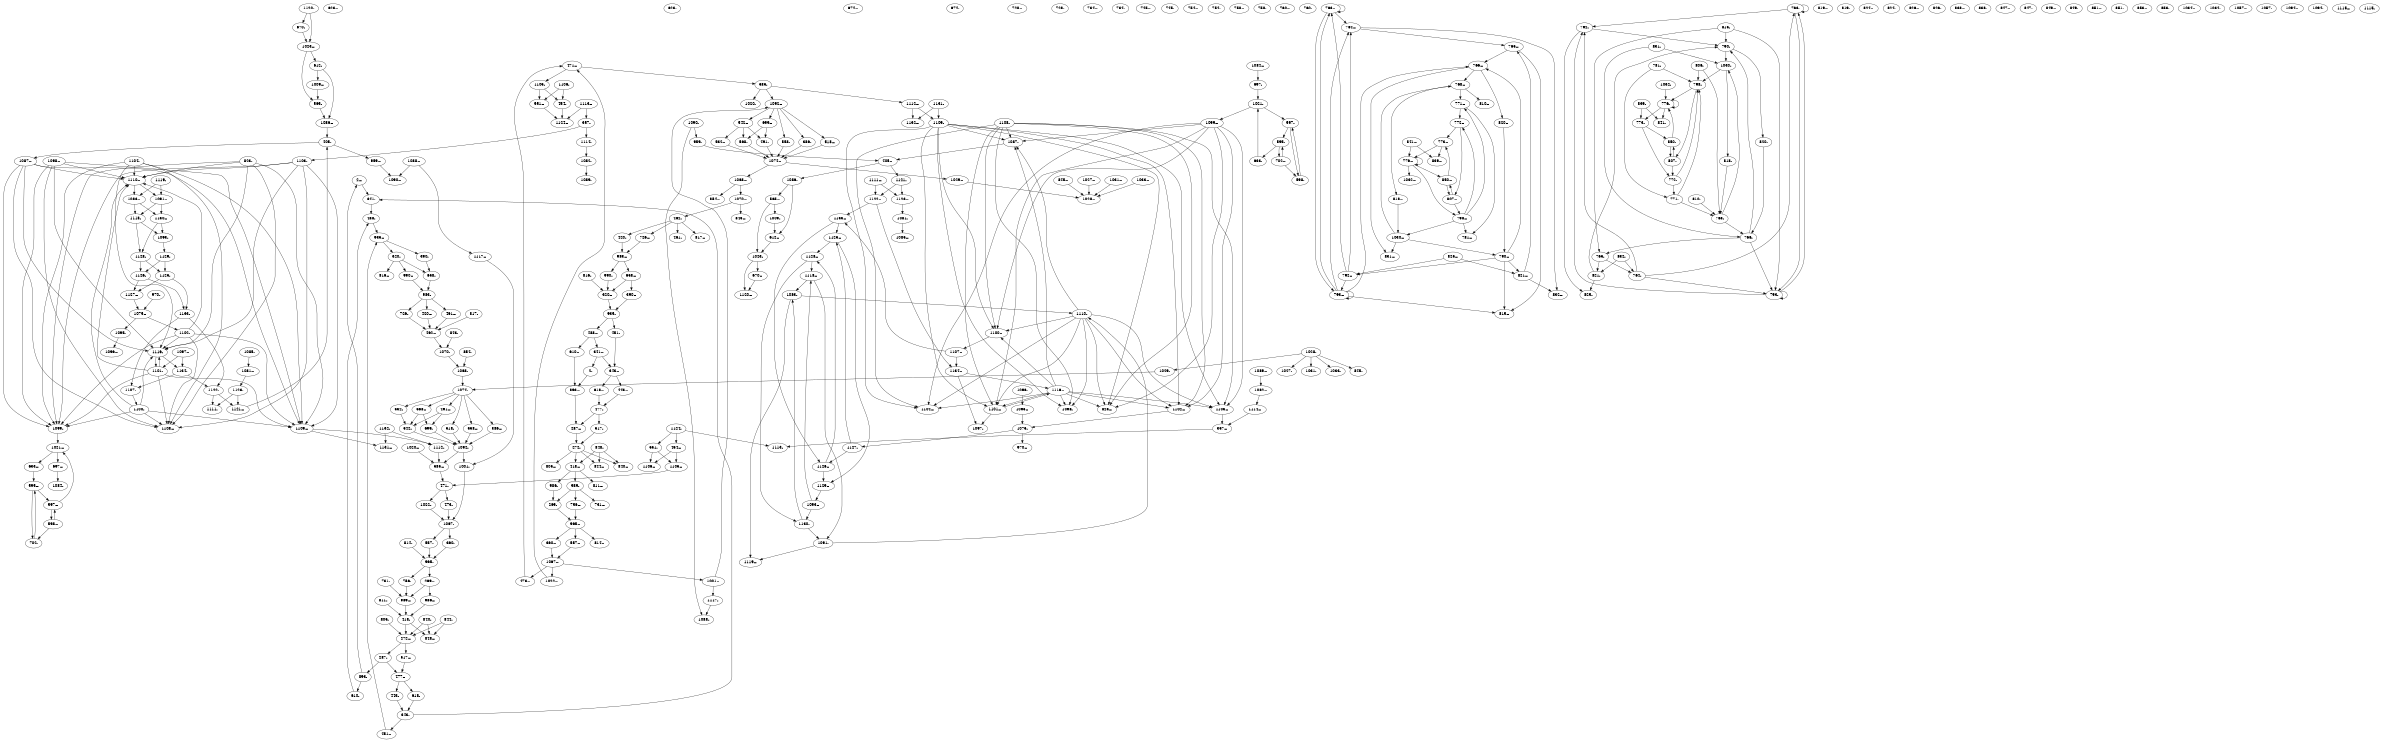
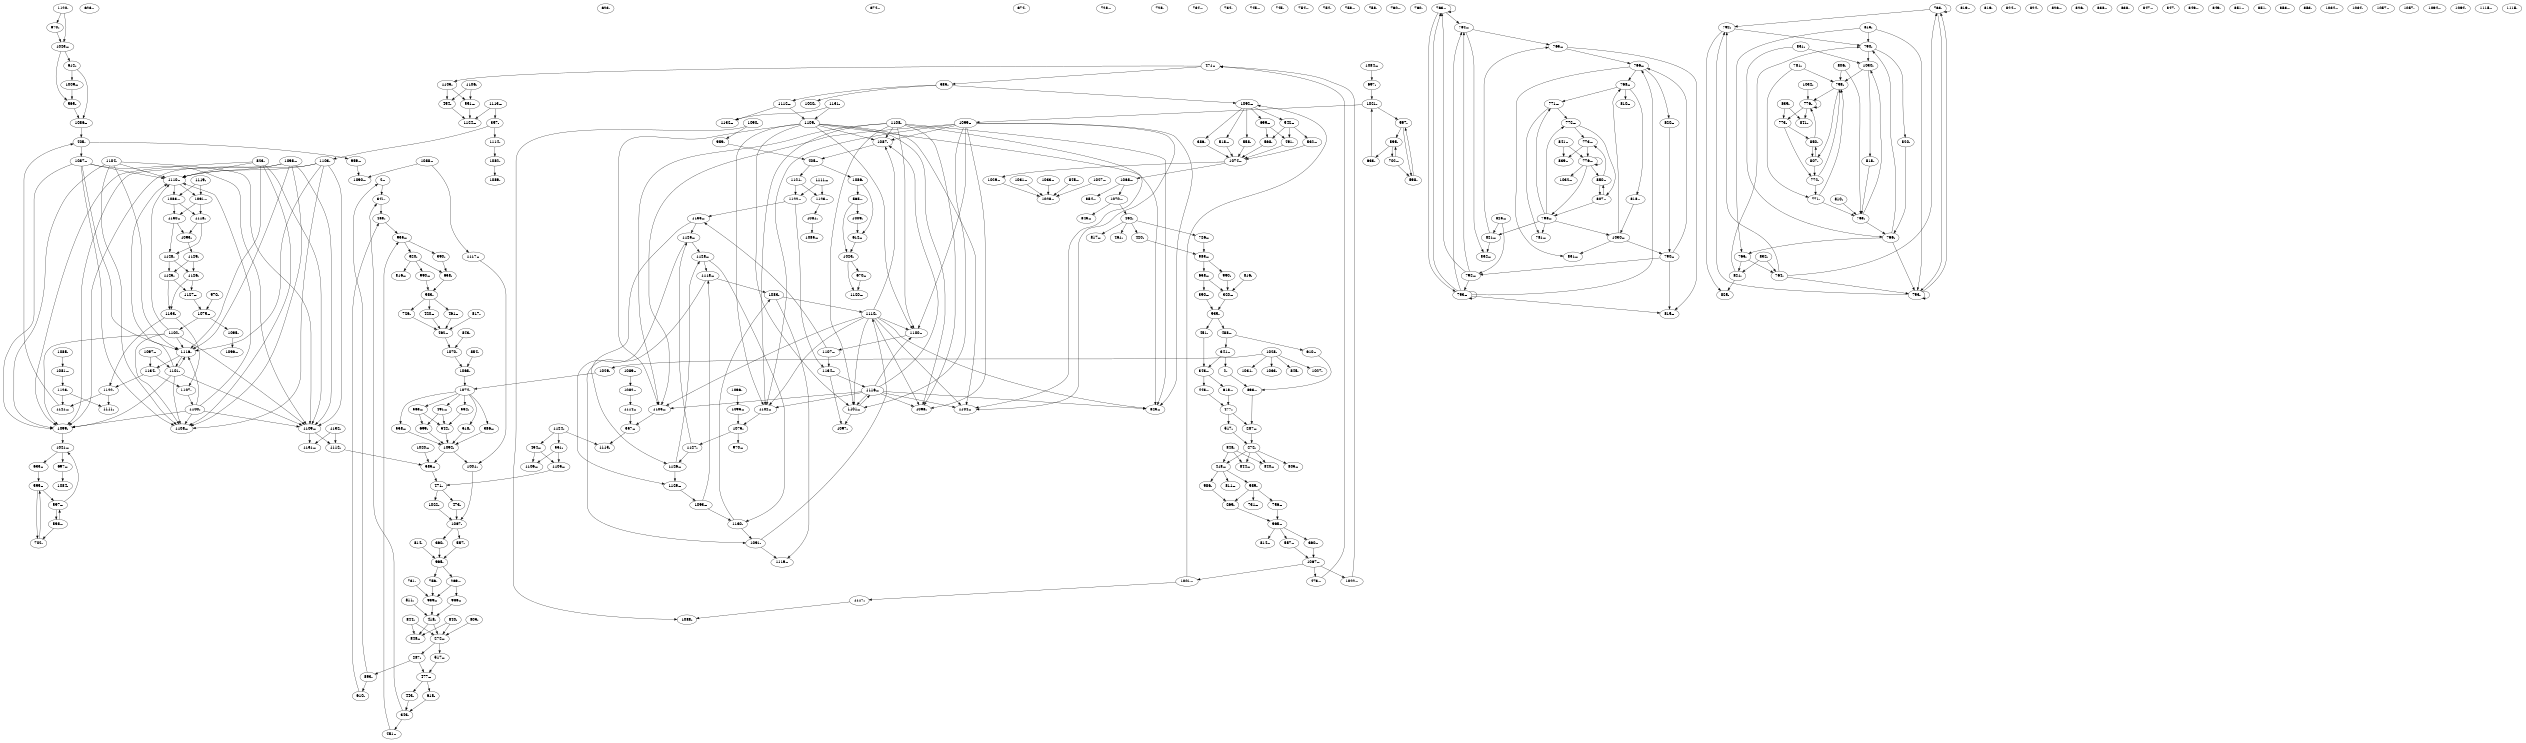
edge "790+" -> "821+": now "798+" -> "821+"
edge "1099+" -> "1098-": added
